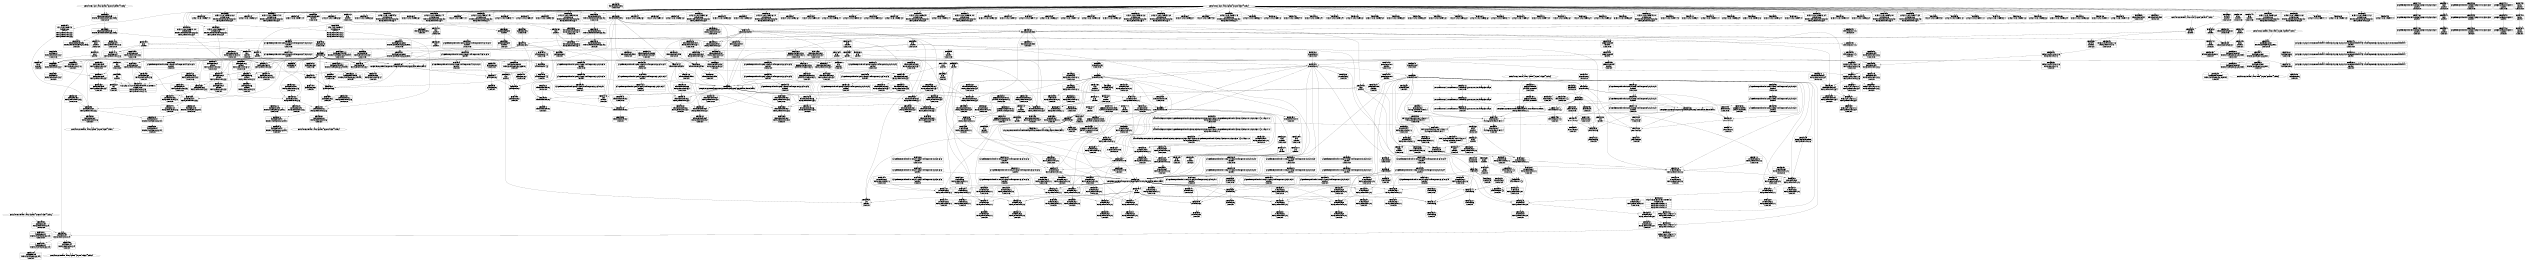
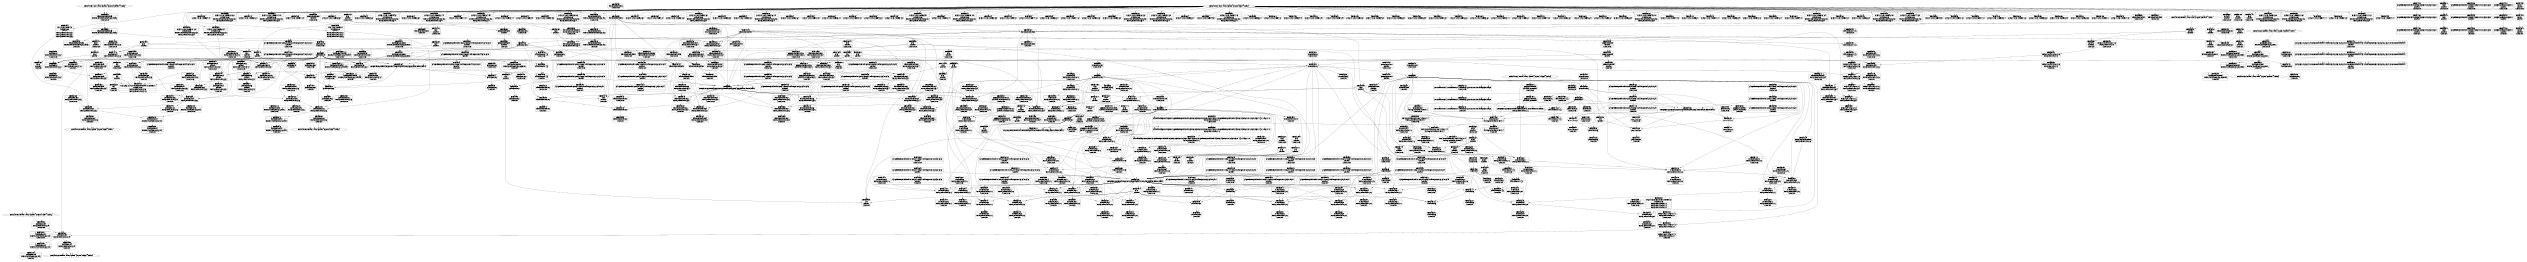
node "CE0x5aecb80": text "security/selinux/hooks.c,5374" -> "struct/selinux/hooks.c,5374"
